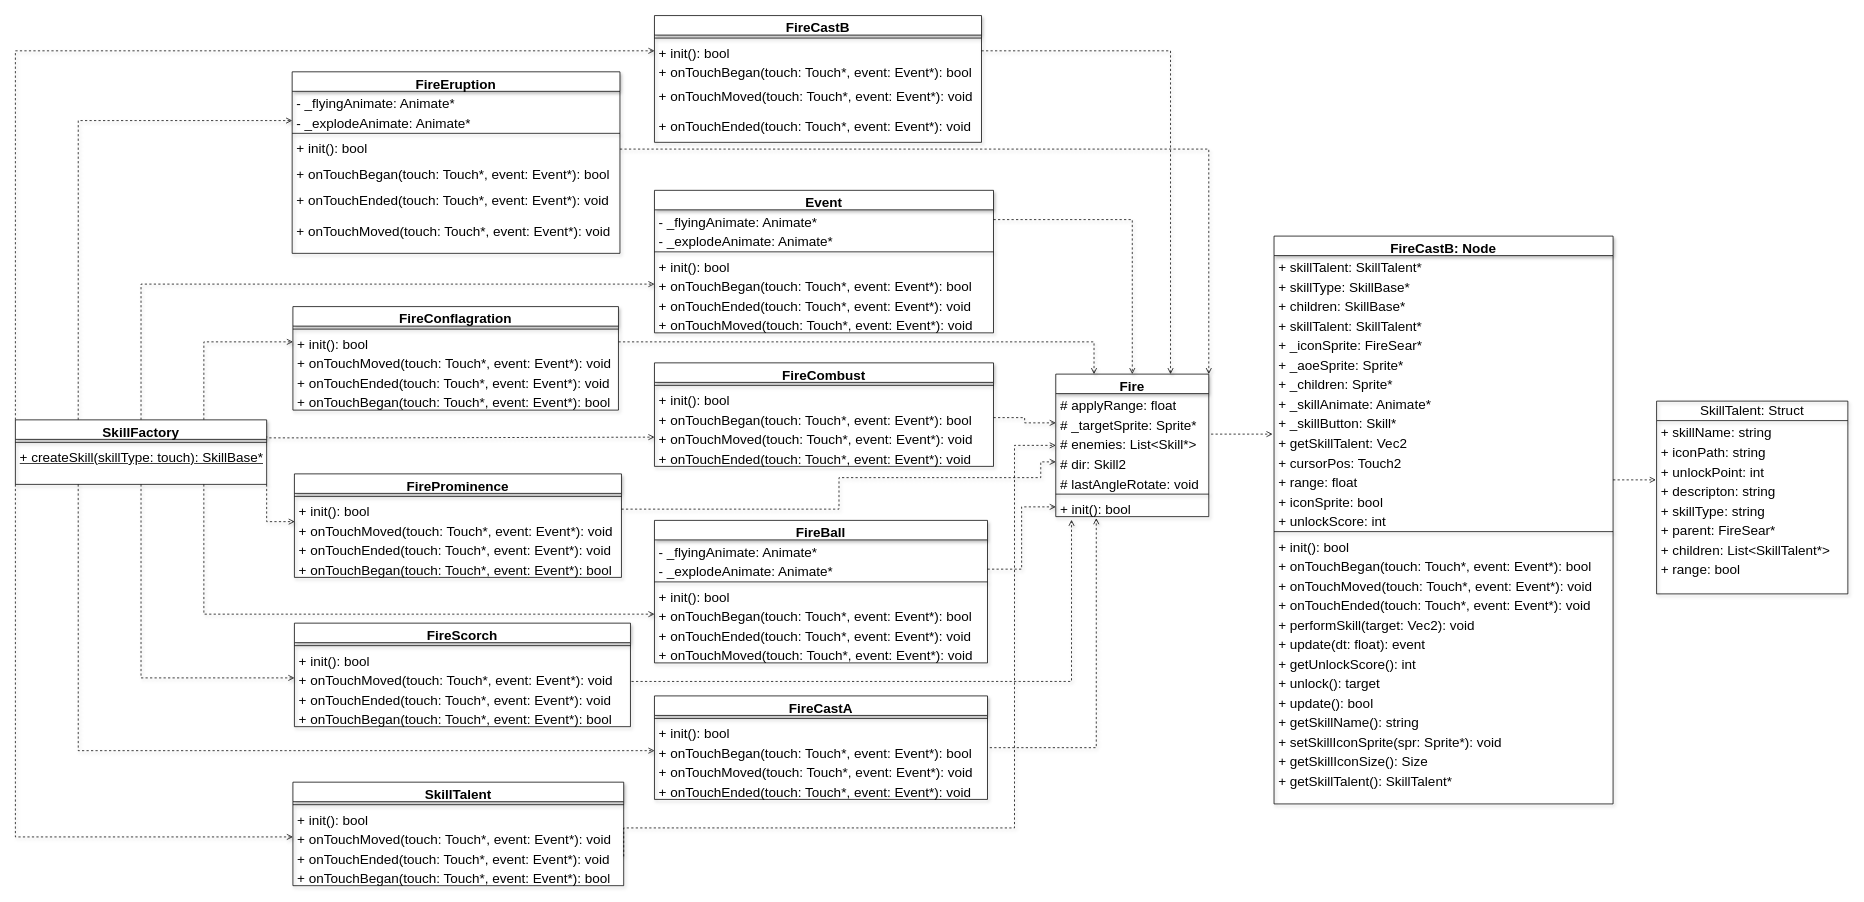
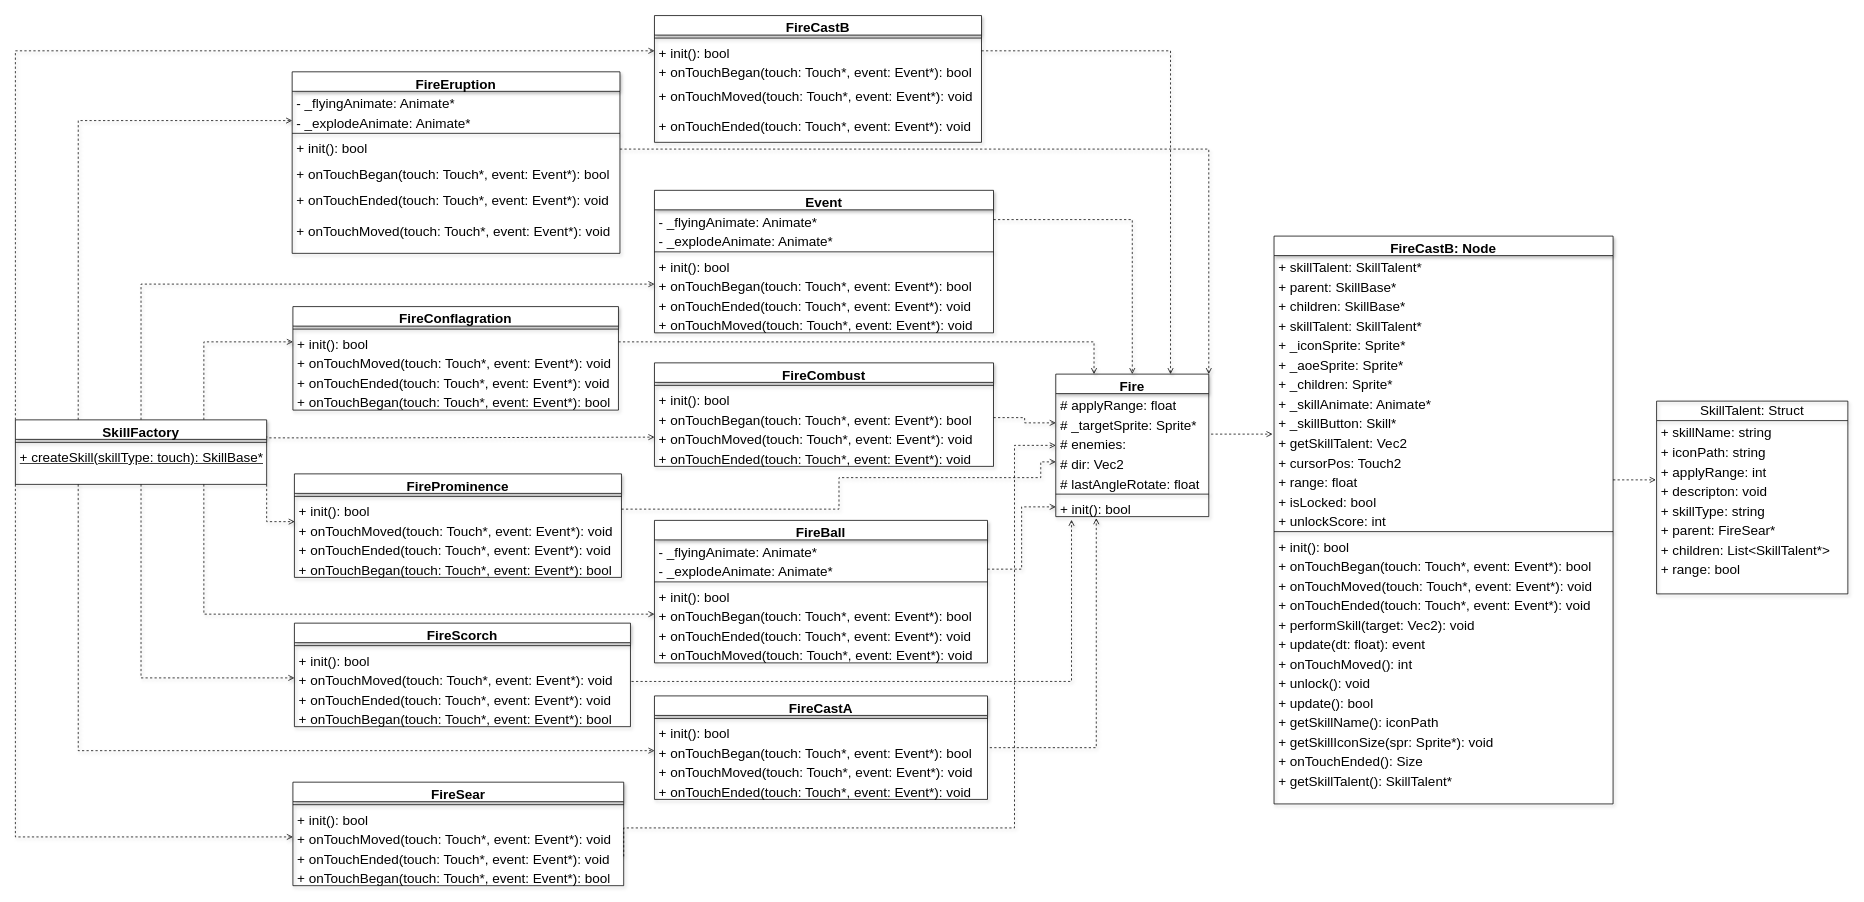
node "+ skillType: SkillBase*": label "+ skillType: SkillBase*" -> "+ parent: SkillBase*"
node "+ _iconSprite: FireSear*": label "+ _iconSprite: FireSear*" -> "+ _iconSprite: Sprite*"
node "# enemies: List<Skill*>": label "# enemies: List<Skill*>" -> "# enemies: List<Enemy*>"
node "# dir: Skill2": label "# dir: Skill2" -> "# dir: Vec2"
node "+ unlockPoint: int": label "+ unlockPoint: int" -> "+ applyRange: int"
node "+ descripton: string": label "+ descripton: string" -> "+ descripton: void"
node "# lastAngleRotate: void": label "# lastAngleRotate: void" -> "# lastAngleRotate: float"
node "+ iconSprite: bool": label "+ iconSprite: bool" -> "+ isLocked: bool"
node "+ getUnlockScore(): int": label "+ getUnlockScore(): int" -> "+ onTouchMoved(): int"
node "+ unlock(): target": label "+ unlock(): target" -> "+ unlock(): void"
node "+ getSkillName(): string": label "+ getSkillName(): string" -> "+ getSkillName(): iconPath"
node "+ setSkillIconSprite(spr: Sprite*): void": label "+ setSkillIconSprite(spr: Sprite*): void" -> "+ getSkillIconSize(spr: Sprite*): void"
node "+ getSkillIconSize(): Size": label "+ getSkillIconSize(): Size" -> "+ onTouchEnded(): Size"
node "SkillTalent": label "SkillTalent" -> "FireSear"
